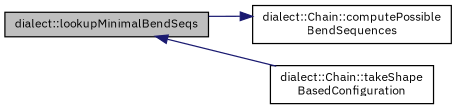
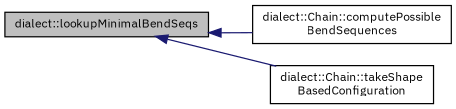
edge "dialect::lookupMinimalBendSeqs" -> "dialect::Chain::computePossible BendSequences": reversed
